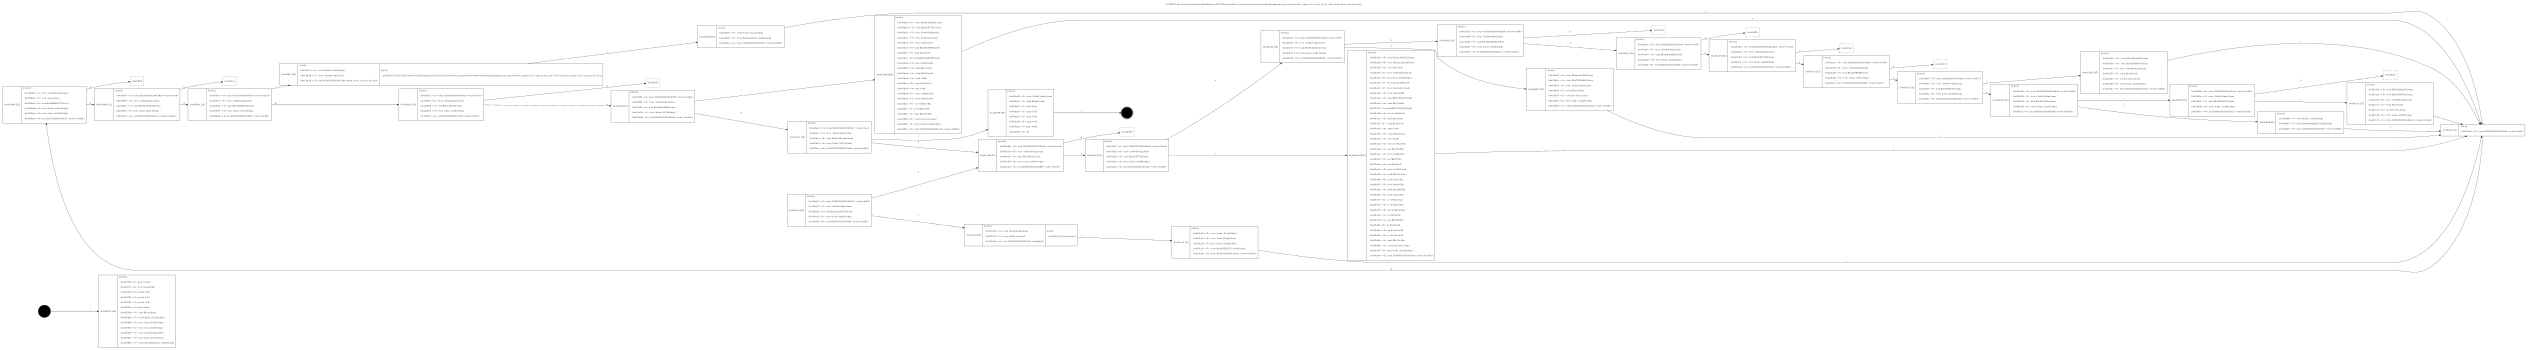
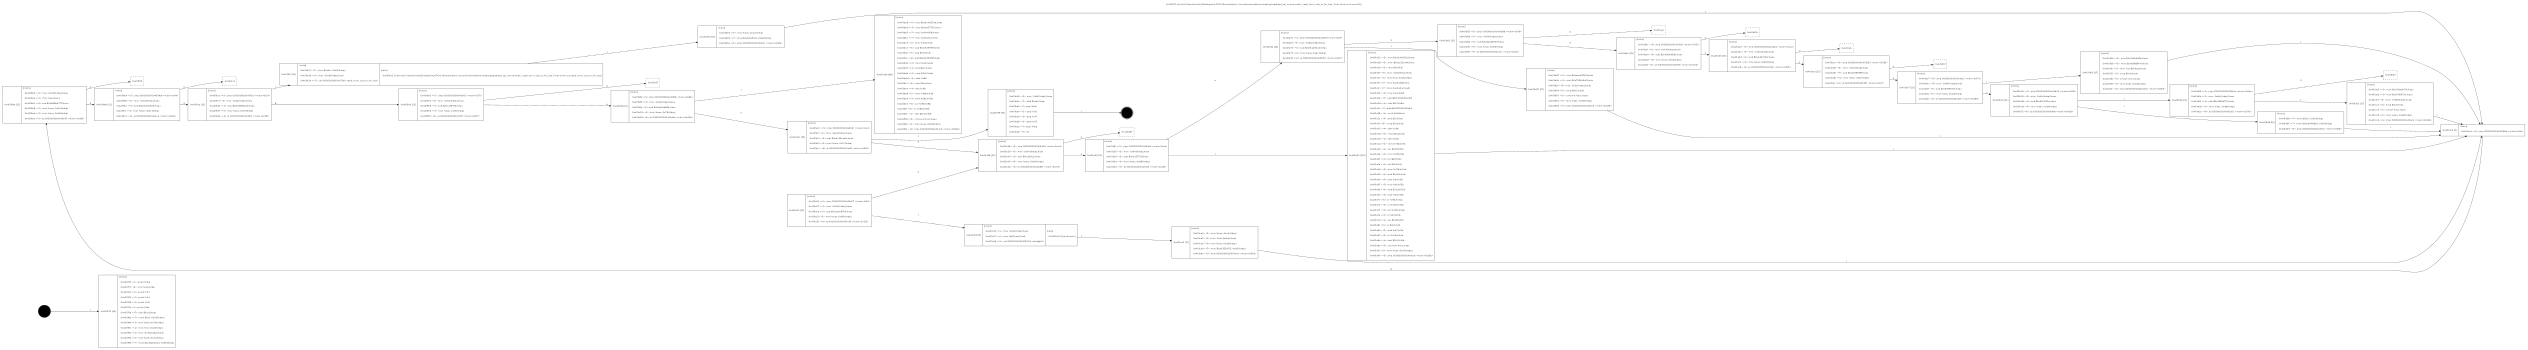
edge "0x401dab [88]" -> "0x401ecb [5]": removed, label "1"
